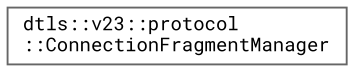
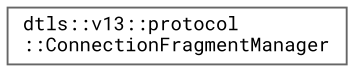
node "dtls::v23::protocol ::ConnectionFragmentManager": label "dtls::v23::protocol ::ConnectionFragmentManager" -> "dtls::v13::protocol ::ConnectionFragmentManager"
